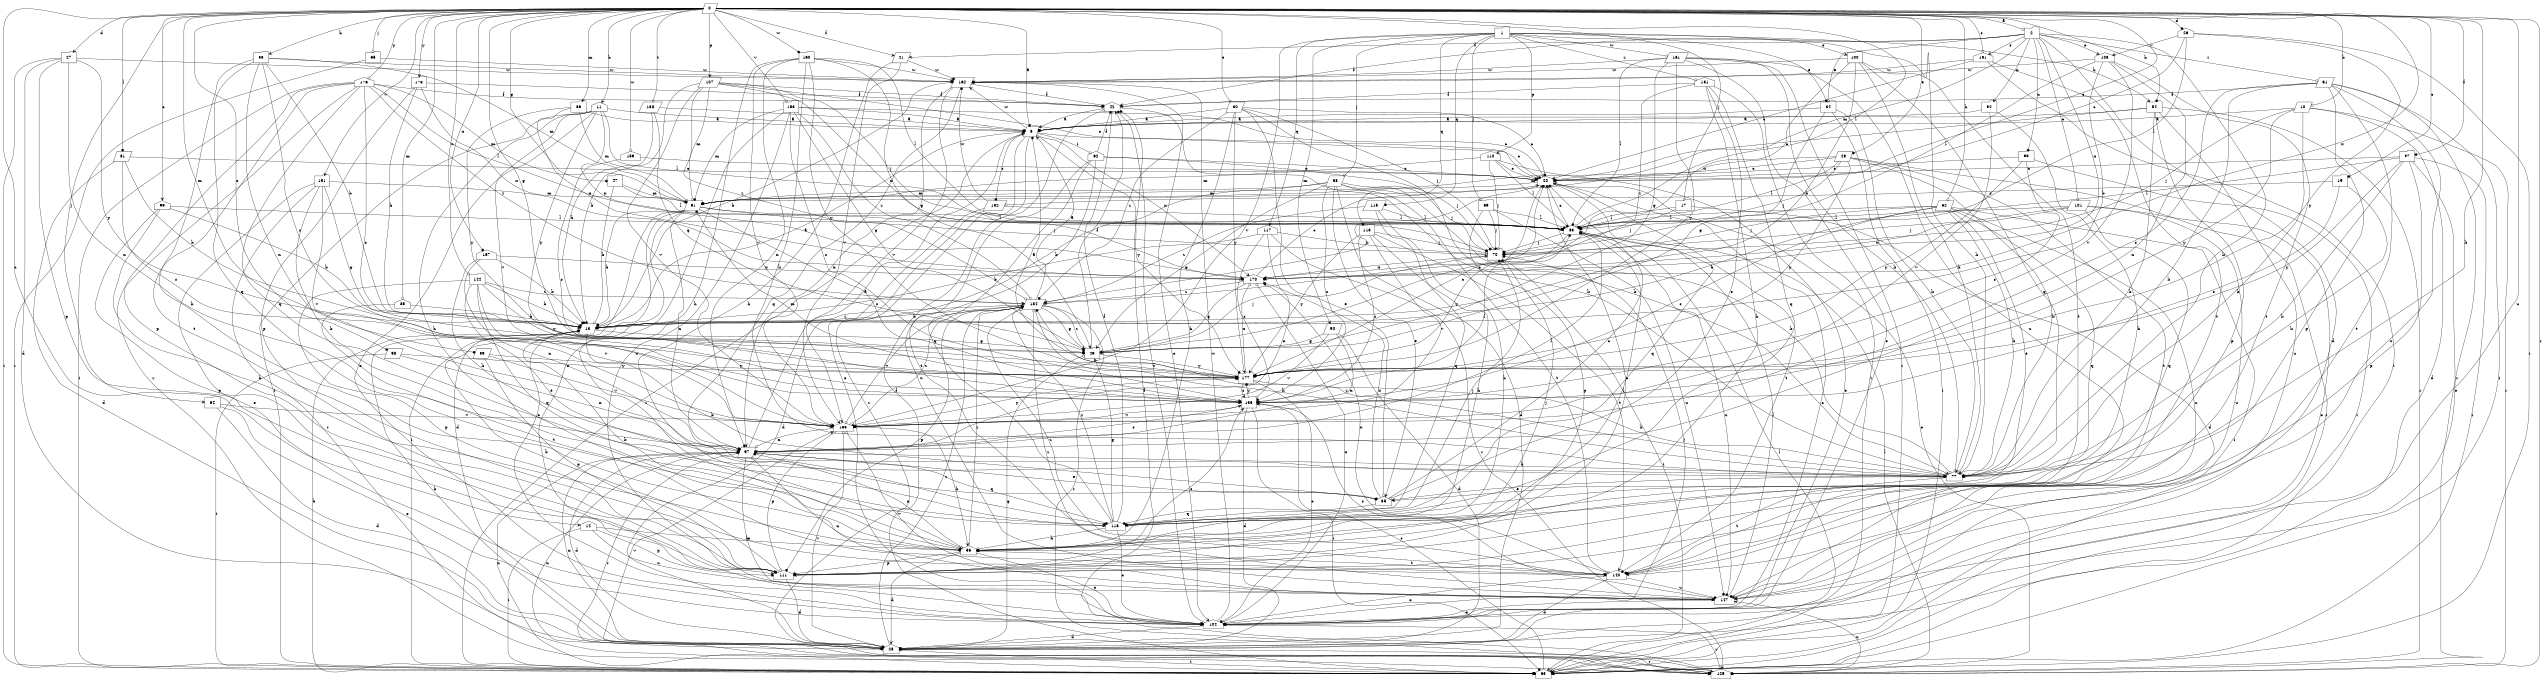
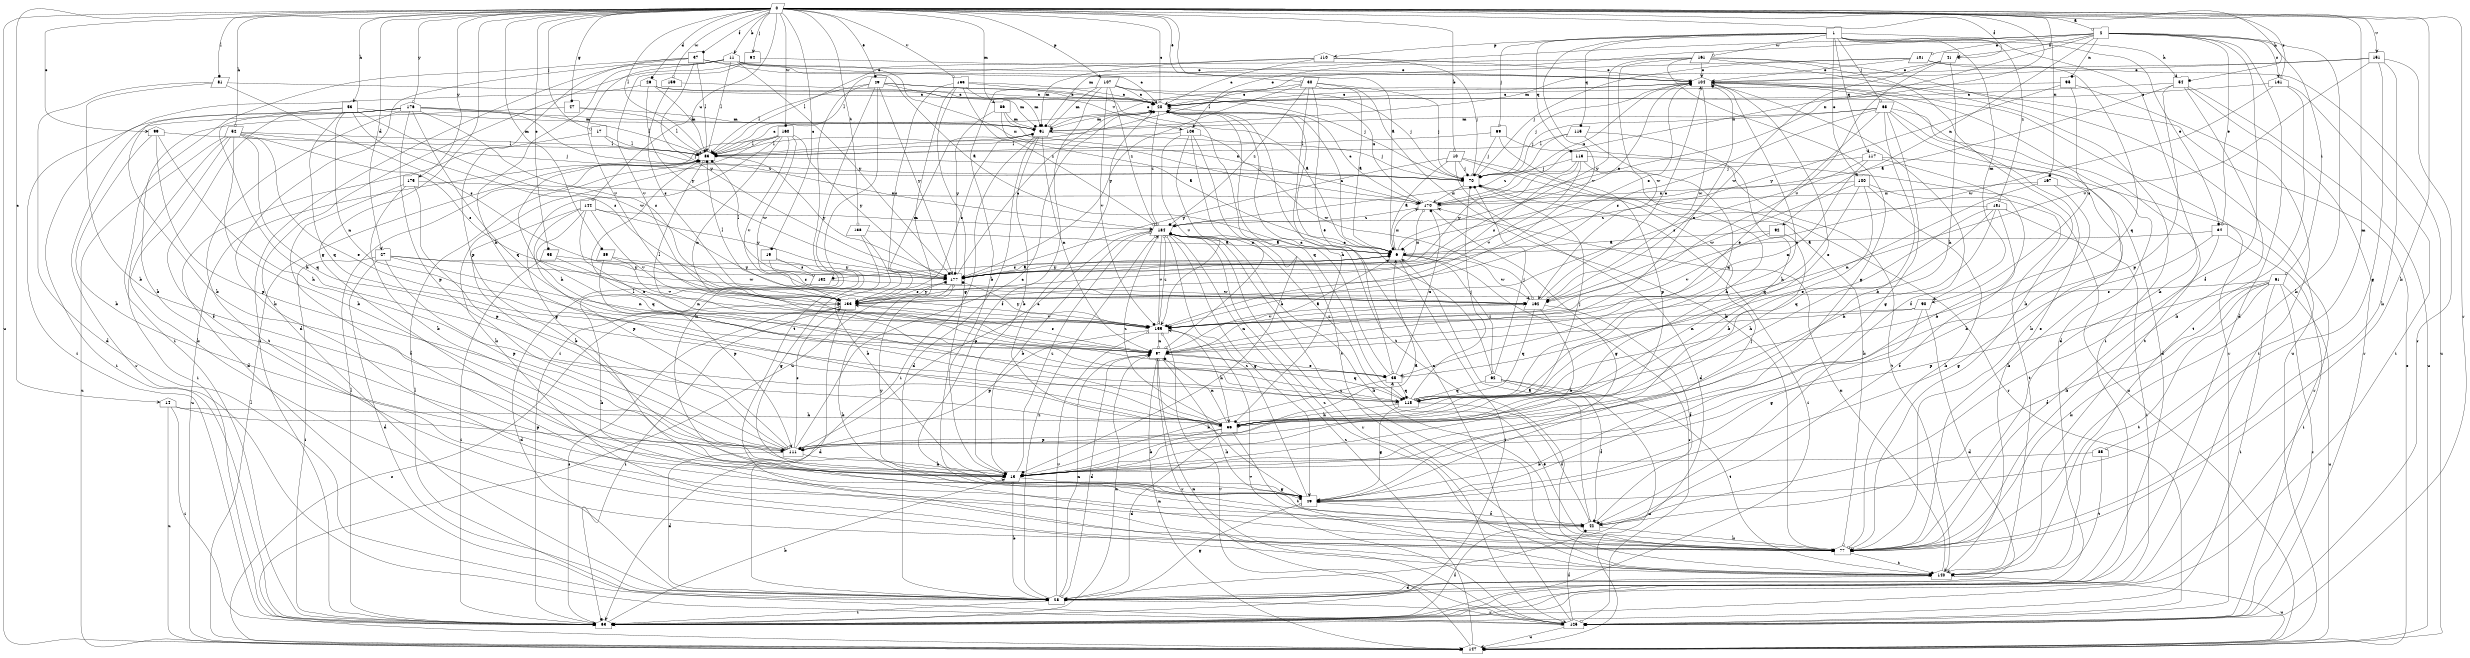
node "65": removed
edge "101" -> "170": removed, label "x"
edge "95" -> "133": now "95" -> "90"
edge "153" -> "104": now "41" -> "104"
node "56": shape house -> folder
